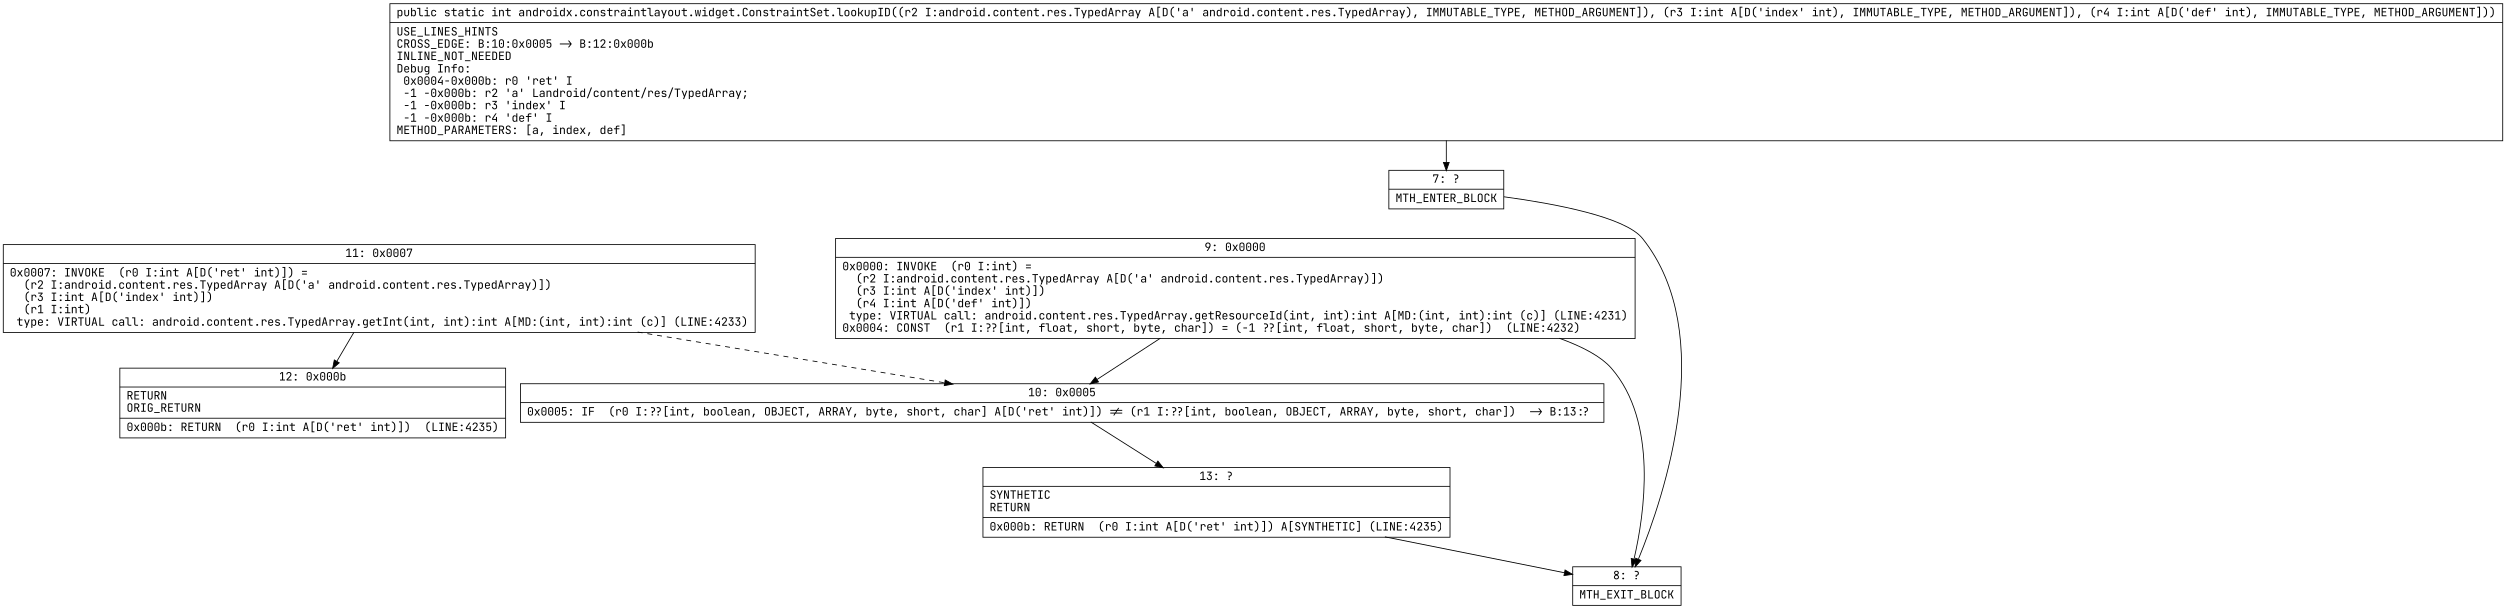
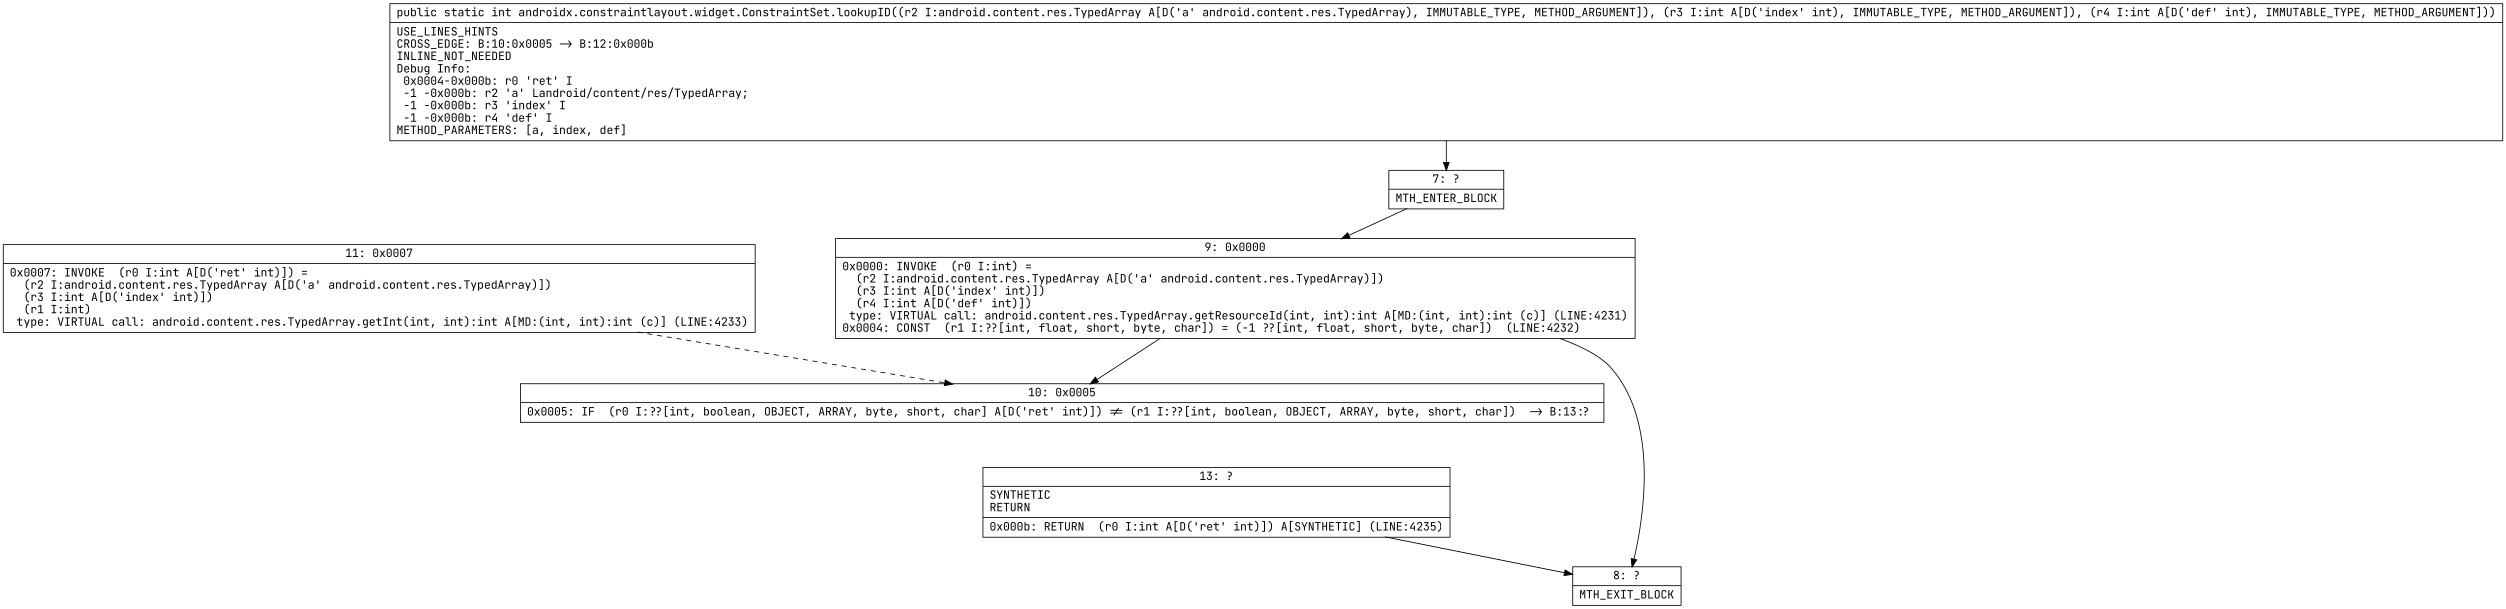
edge "7: ?" -> "8: ?": now "7: ?" -> "9: 0x0000"
node "12: 0x000b": removed
edge "10: 0x0005" -> "13: ?": removed
